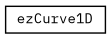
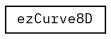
node "ezCurve1D": label "ezCurve1D" -> "ezCurve8D"
